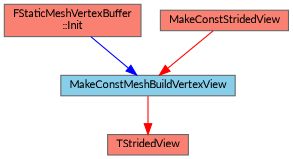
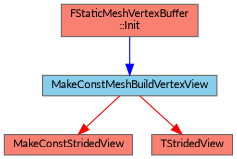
edge "MakeConstStridedView" -> "MakeConstMeshBuildVertexView": reversed
